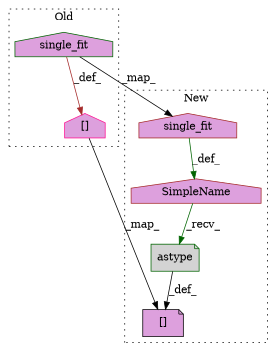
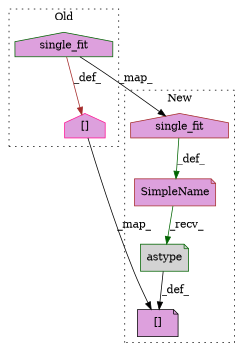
node "SimpleName": shape house -> note
